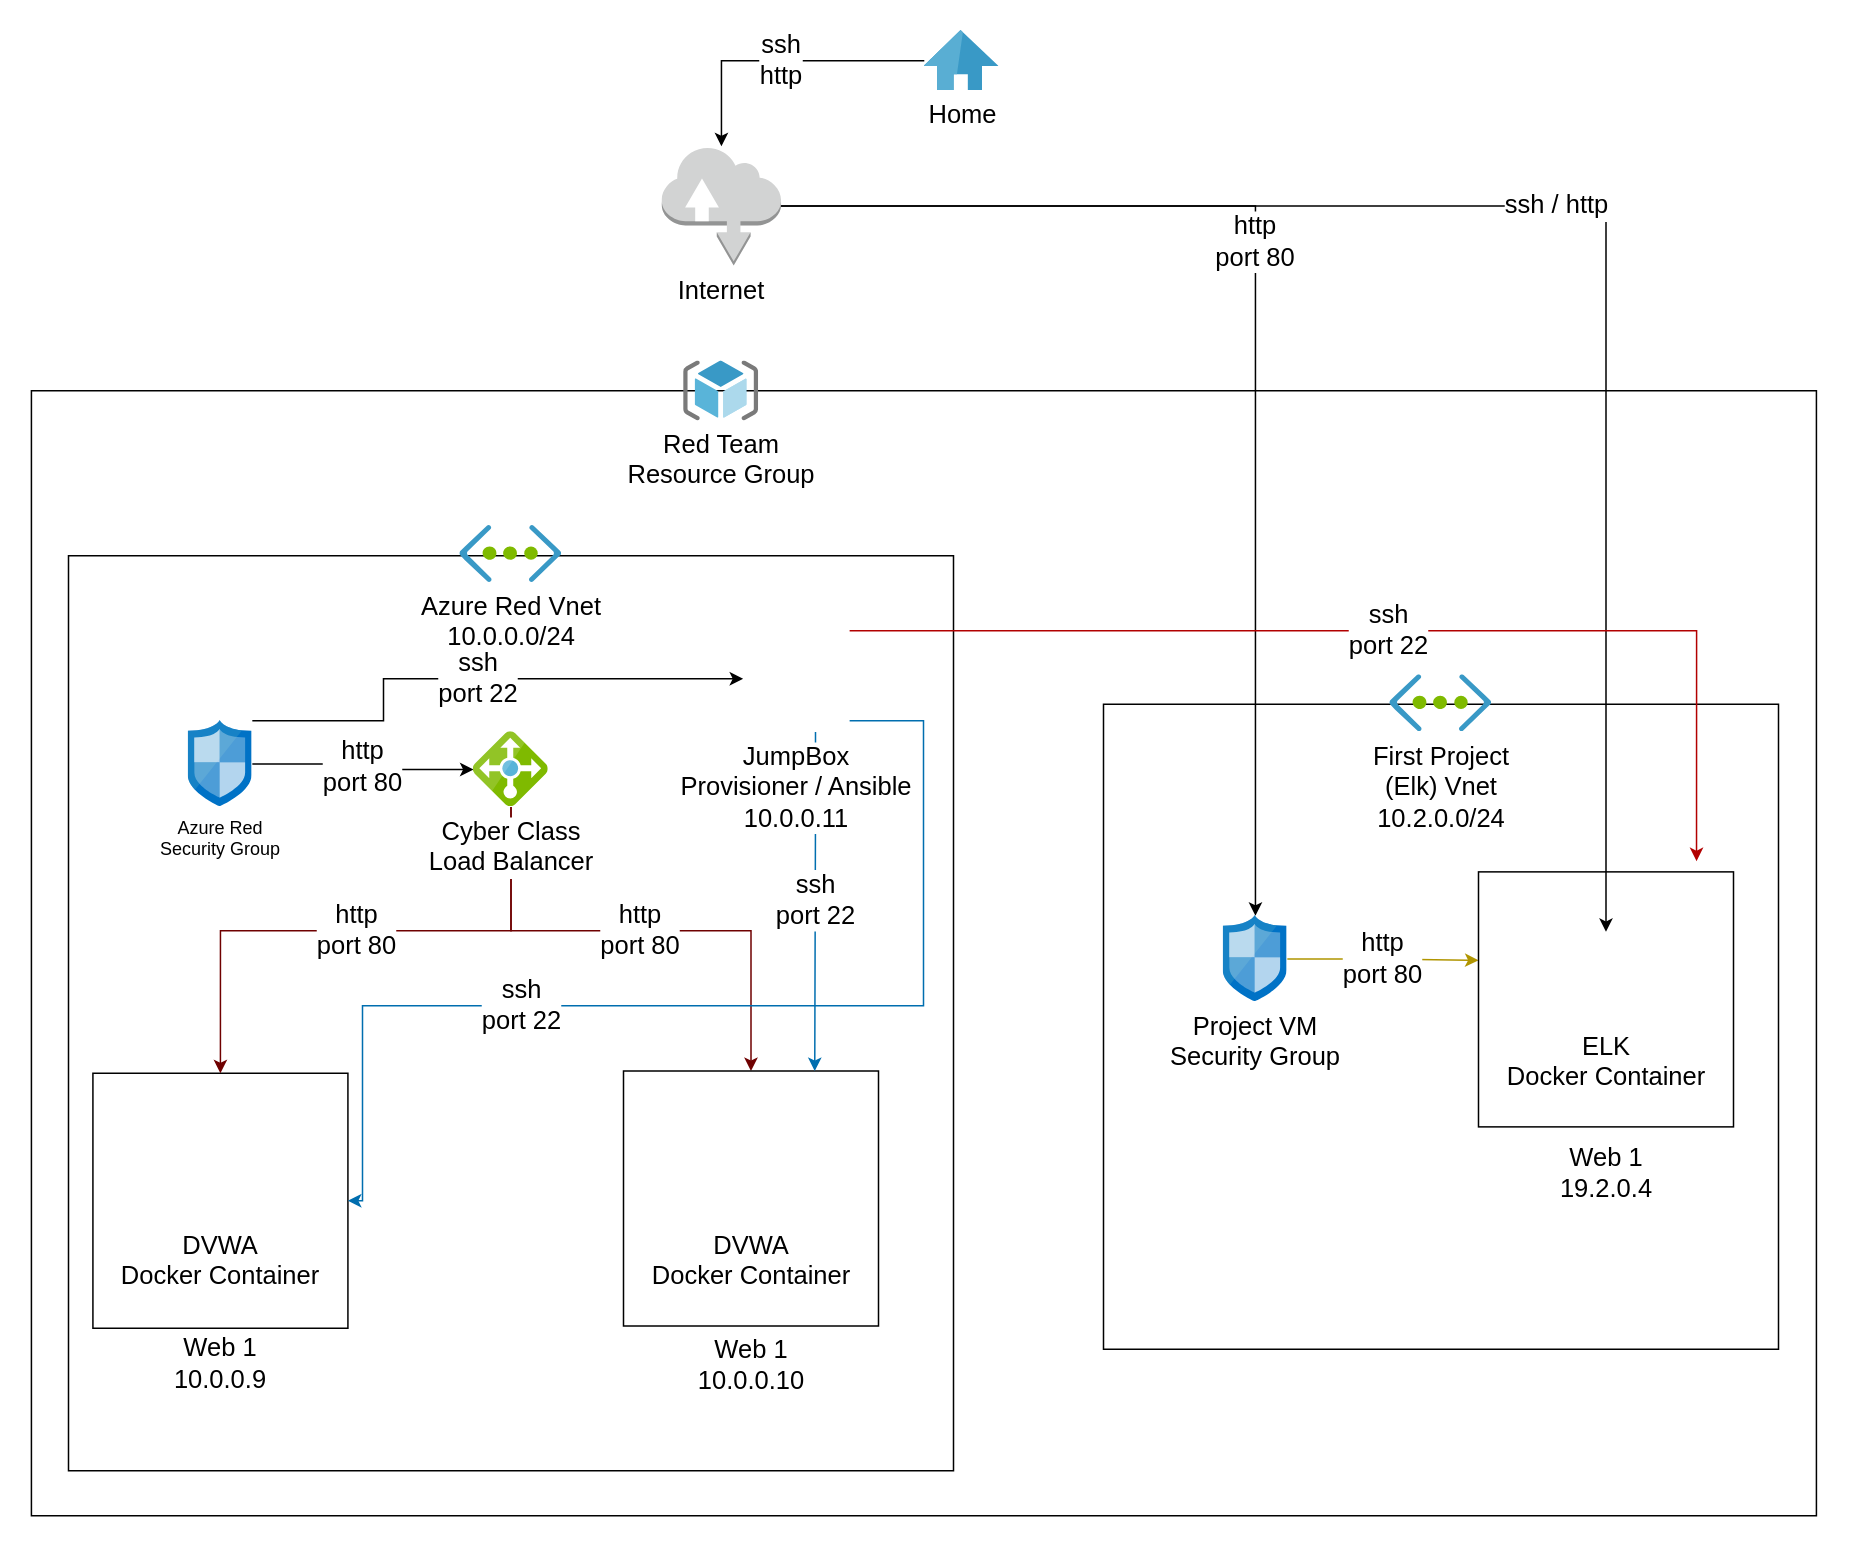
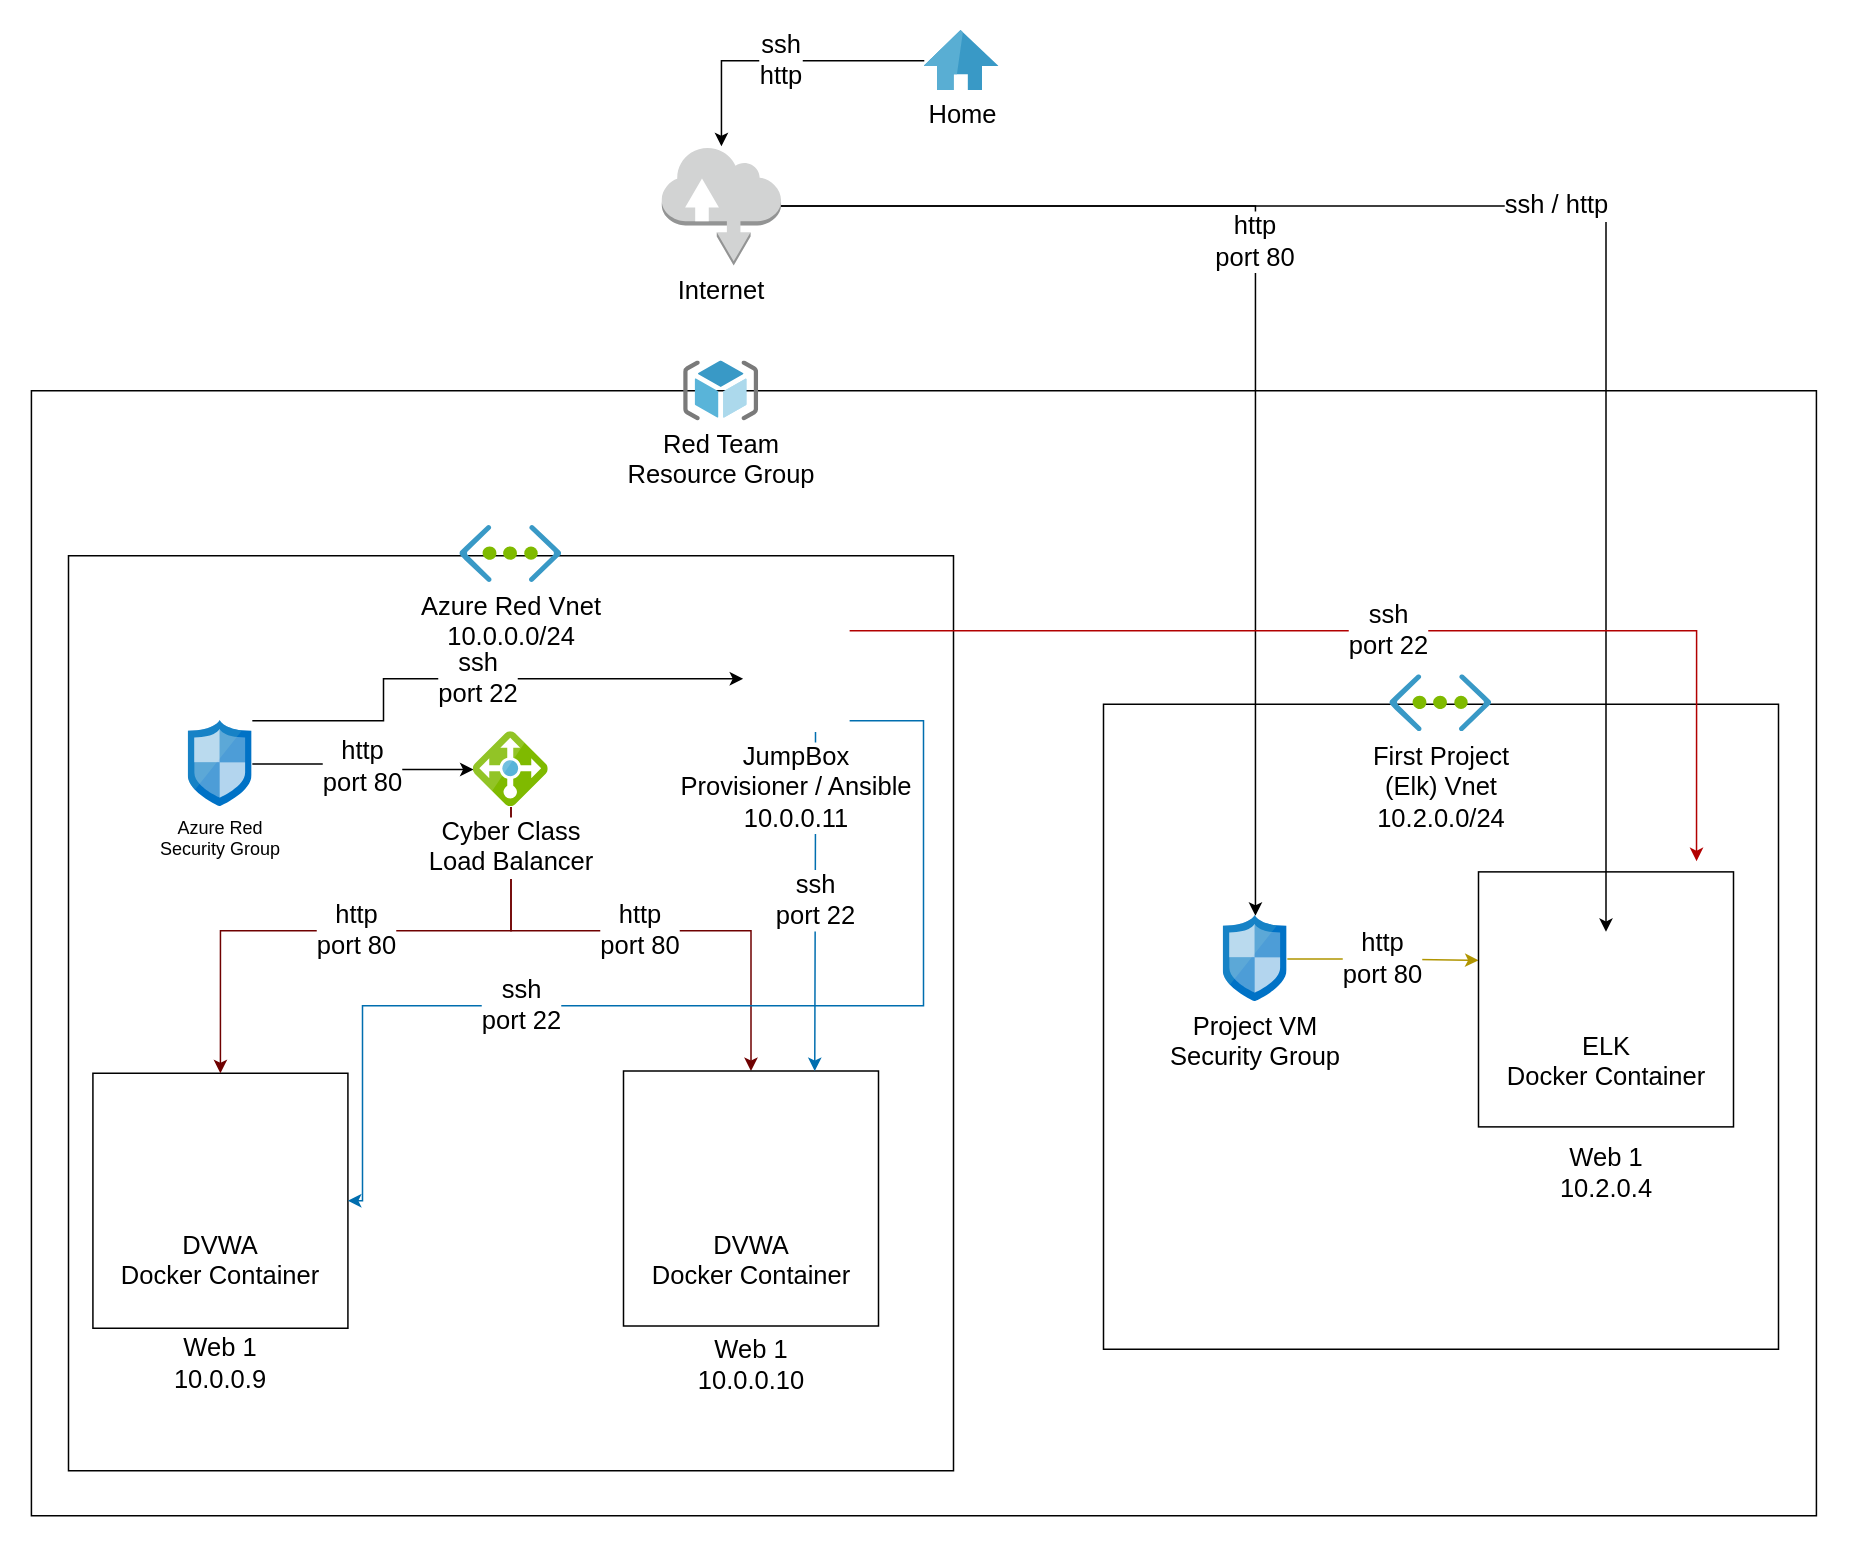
node "Web 1 19.2.0.4": label "Web 1 19.2.0.4" -> "Web 1 10.2.0.4"
